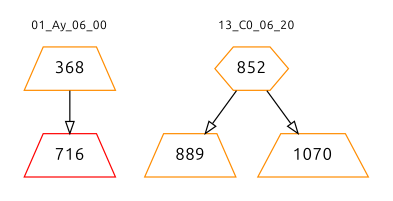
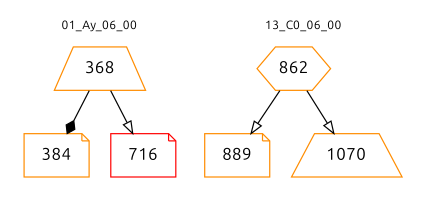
cluster "13_C0_06_20": label "13_C0_06_20" -> "13_C0_06_00"
node "852": label "852" -> "862"
node "384": added
node "716": shape trapezium -> note
node "889": shape trapezium -> note
